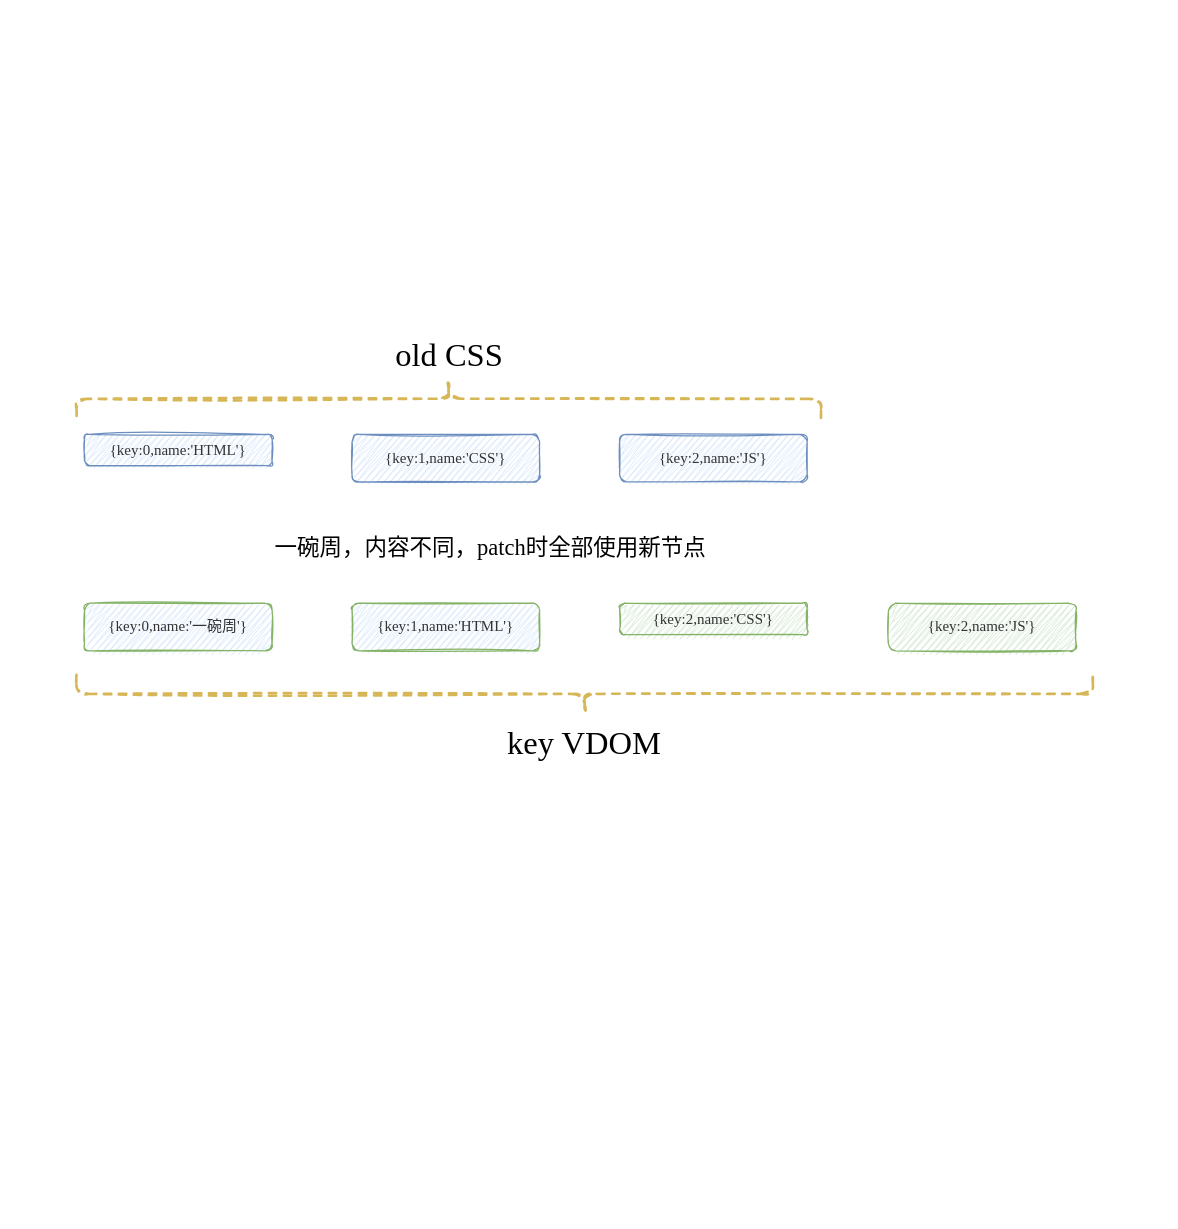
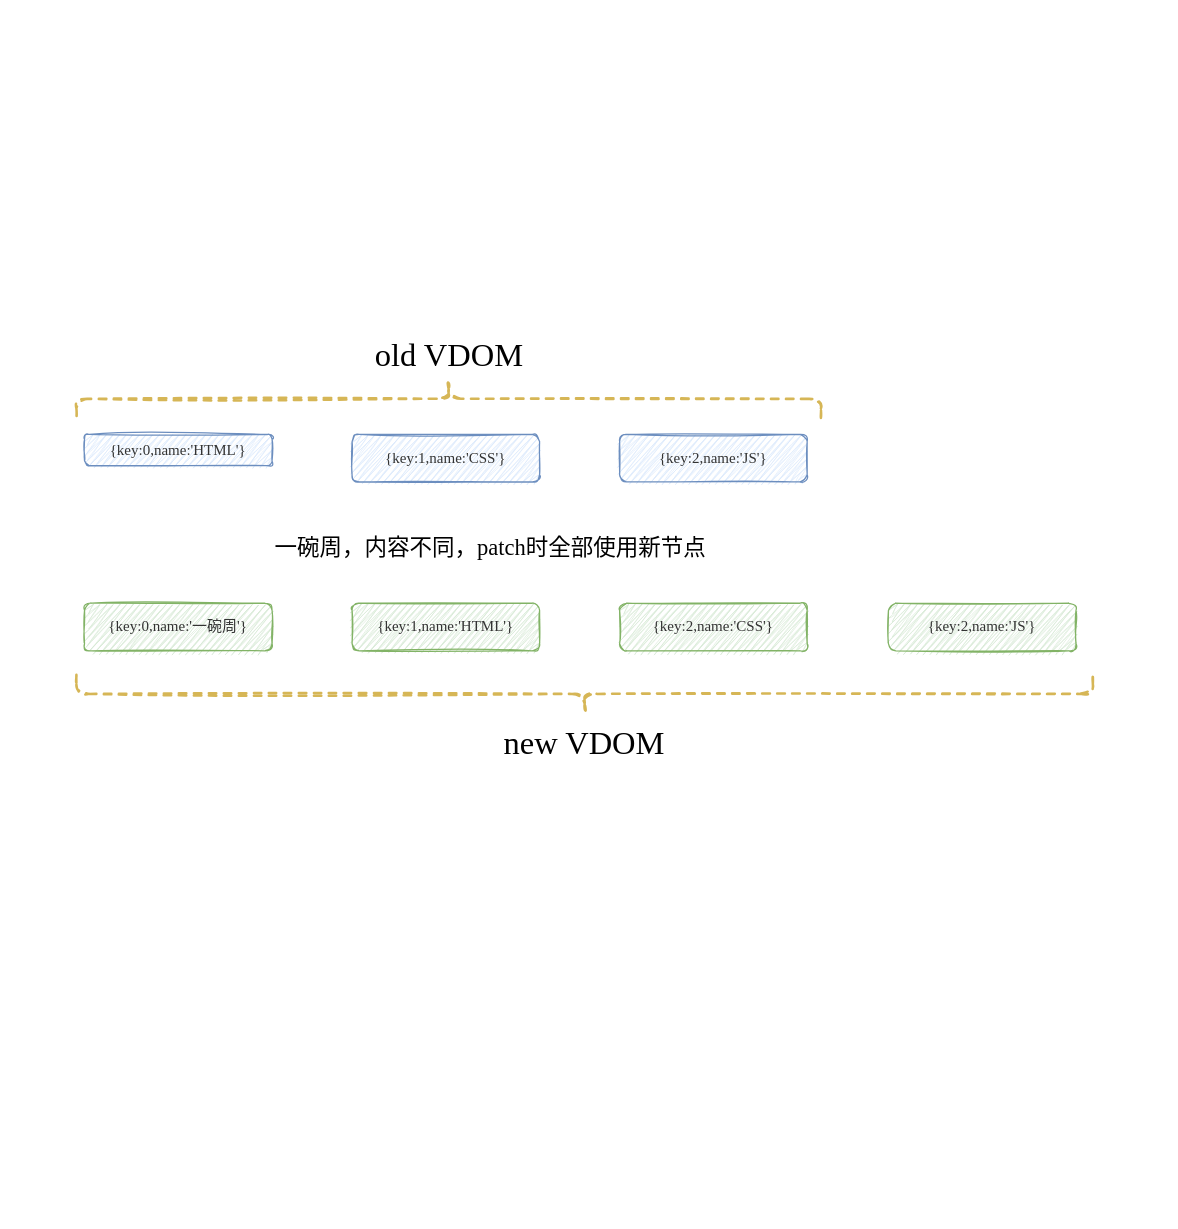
node "old CSS": label "old CSS" -> "old VDOM"
node "{key:2,name:'CSS'}": size 188x31 -> 188x48
node "{key:0,name:'一碗周'}": fillcolor #dae8fc -> #d5e8d4
node "{key:1,name:'HTML'}": fillcolor #dae8fc -> #d5e8d4
node "key VDOM": label "key VDOM" -> "new VDOM"
